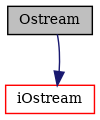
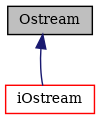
edge "Ostream" -> "iOstream": reversed
